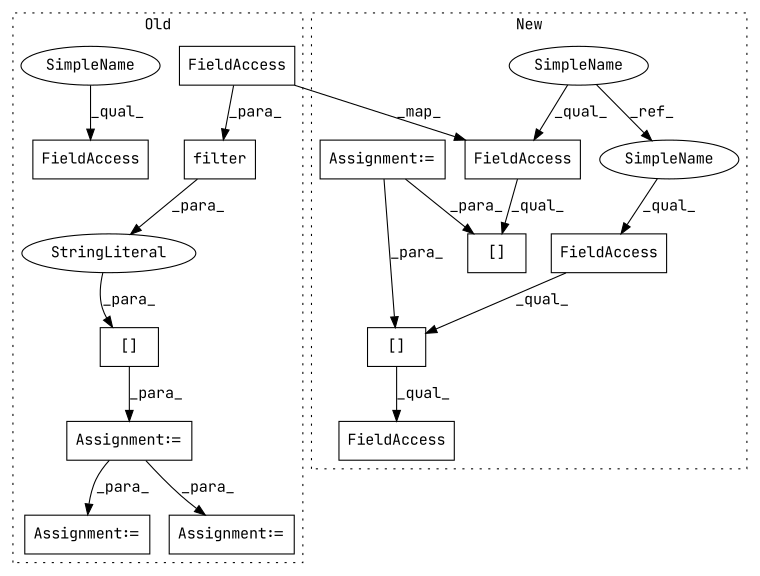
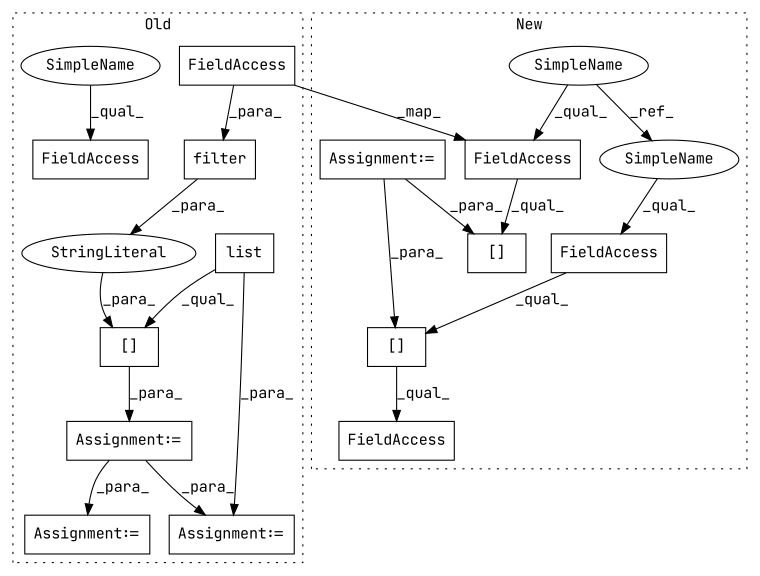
node "list": added
